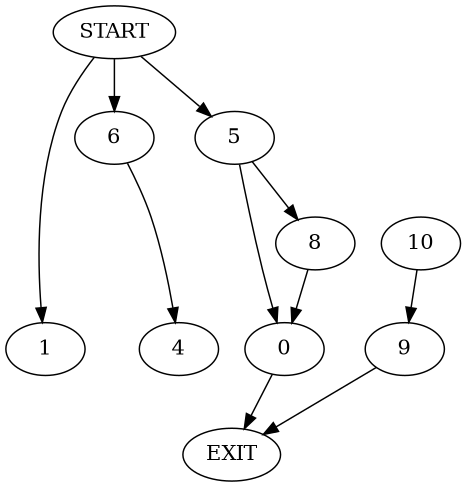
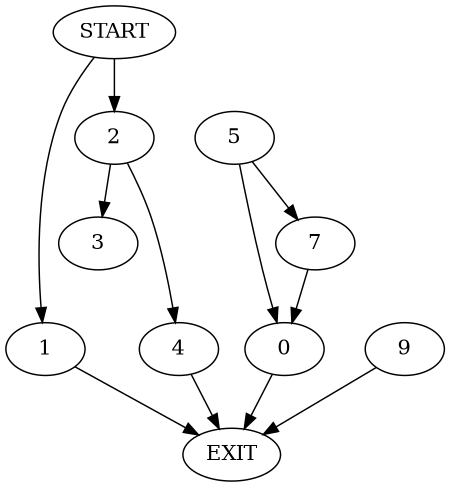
edge "START" -> "5": removed
node "6": label "6" -> "2"
node "3": added
node "8": label "8" -> "7"
node "10": removed
edge "4" -> "EXIT": added
edge "1" -> "EXIT": added
